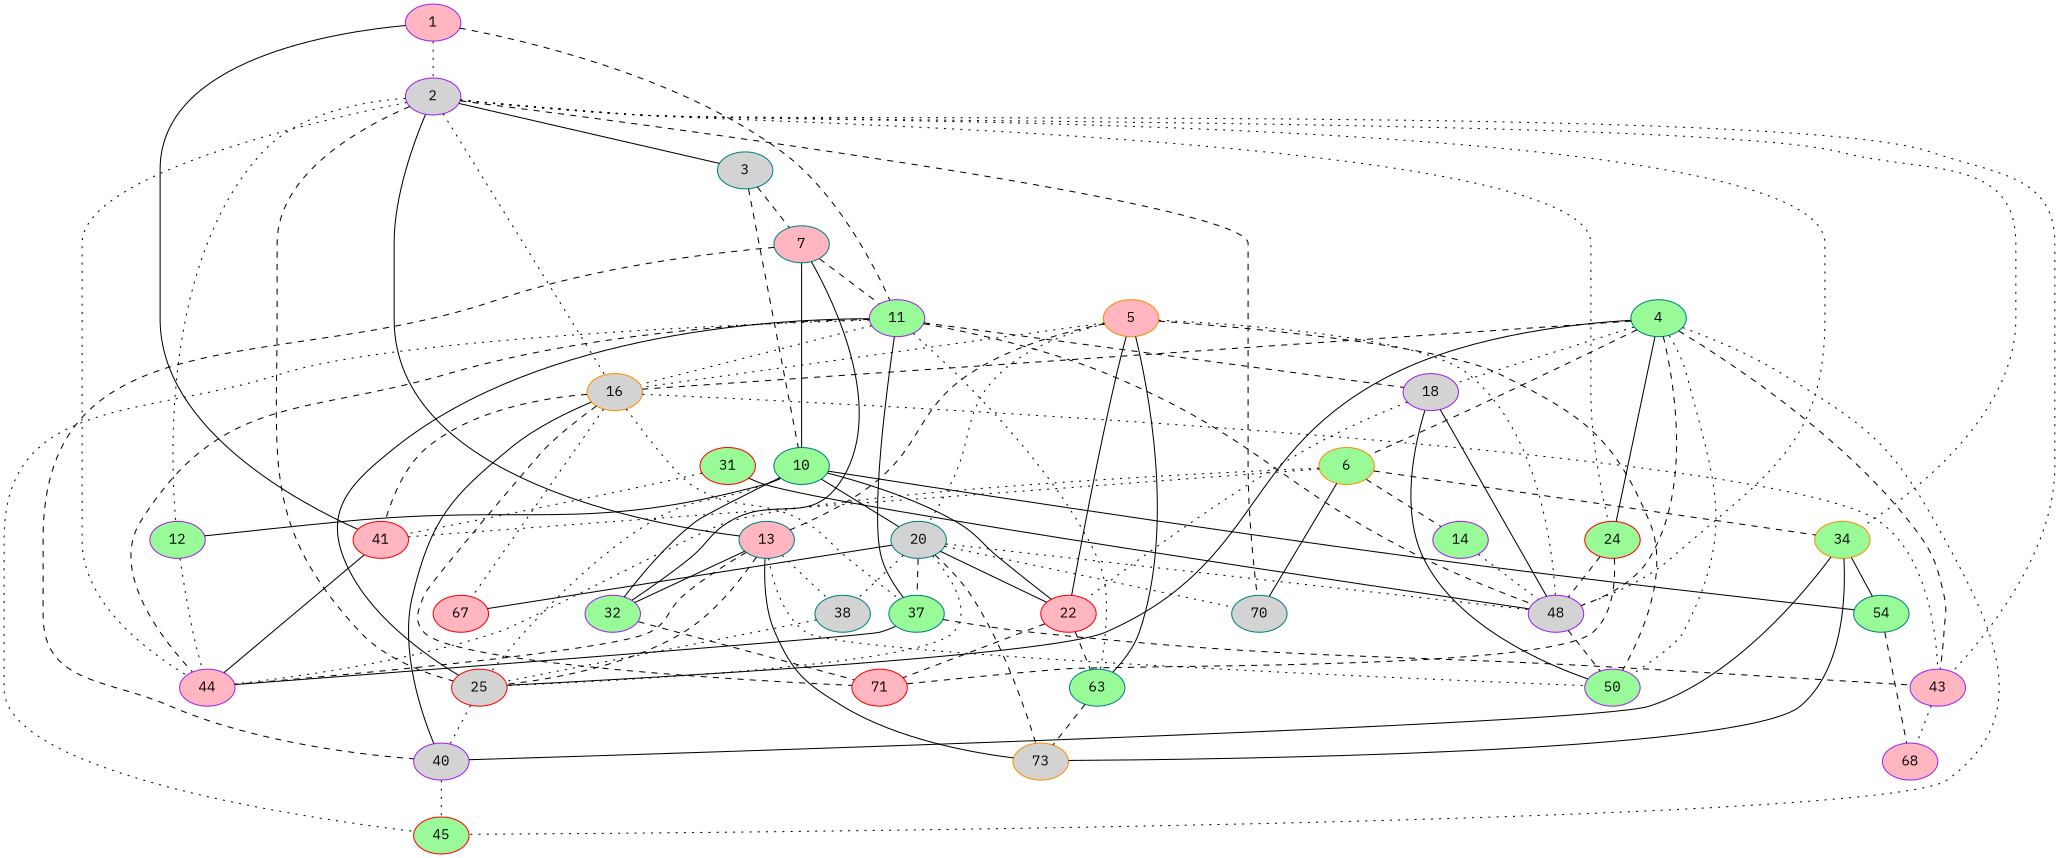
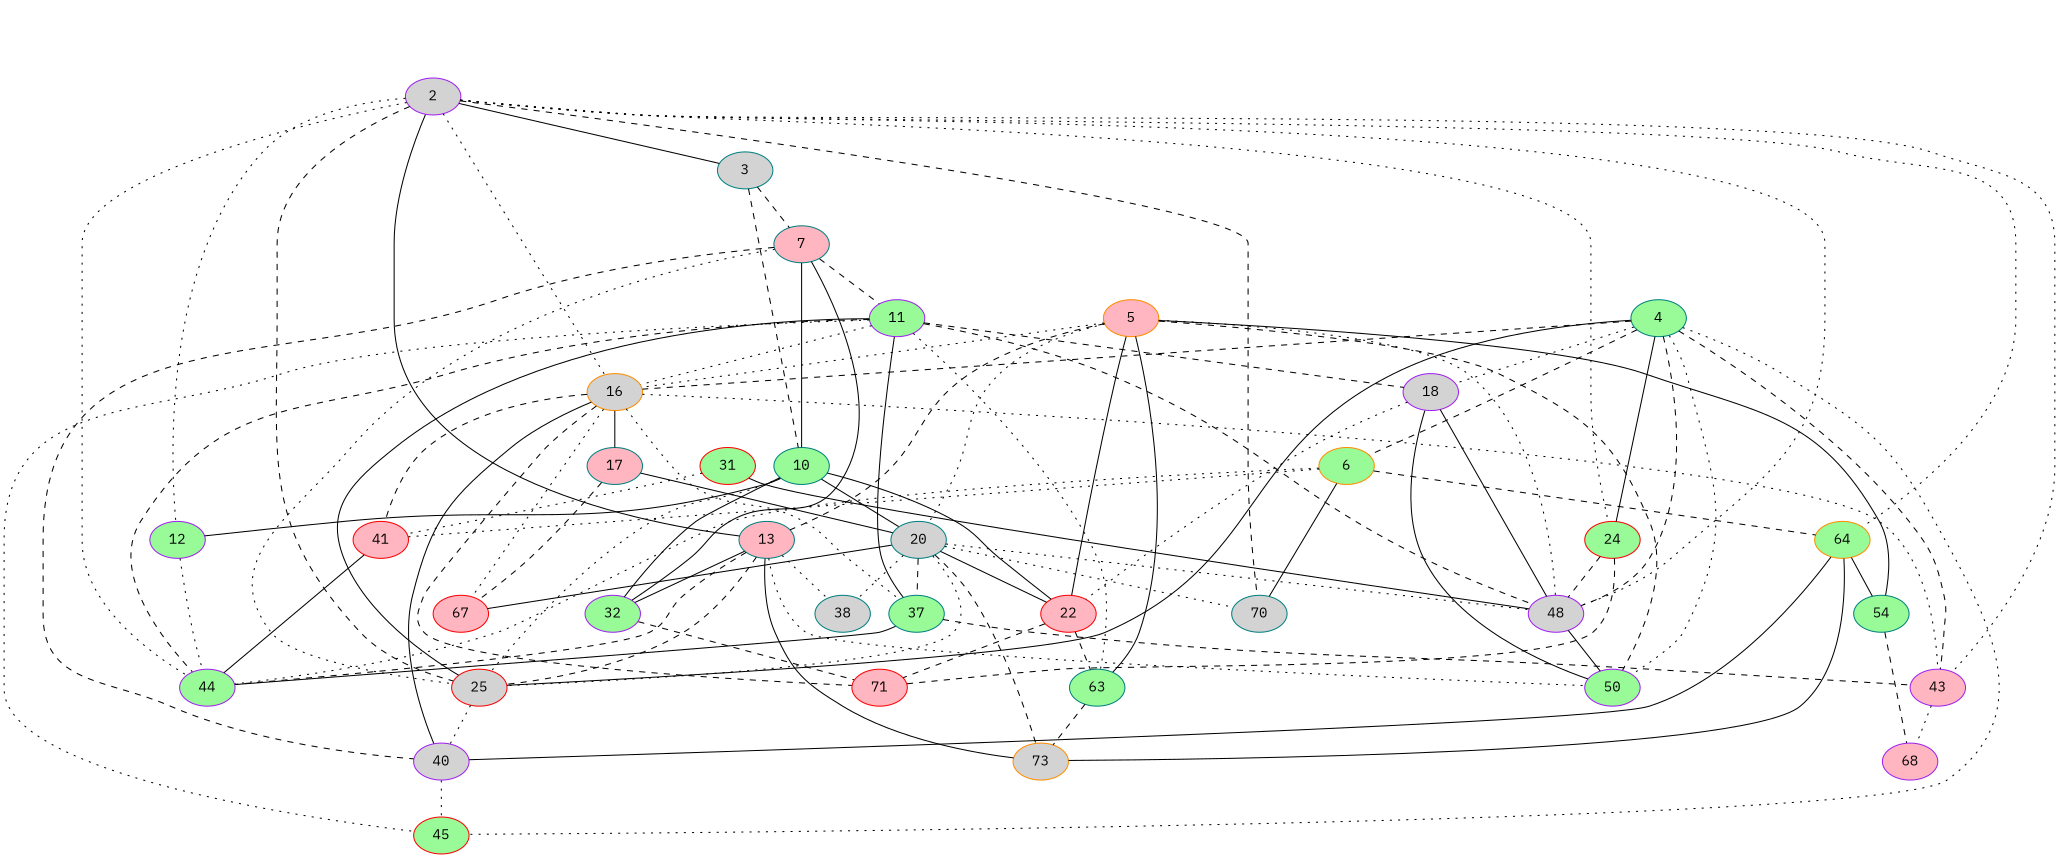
node "1": removed
node "17": added
node "14": removed
node "34": label "34" -> "64"
edge "10" -- "54": now "5" -- "54"
edge "38" -- "25": now "7" -- "25"
edge "48" -- "50": style dashed -> solid
node "44": fillcolor lightpink -> palegreen
